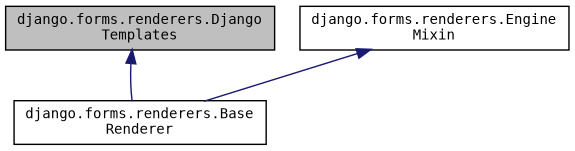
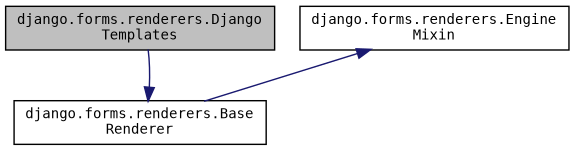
edge "django.forms.renderers.Base Renderer" -> "django.forms.renderers.Django Templates": reversed
